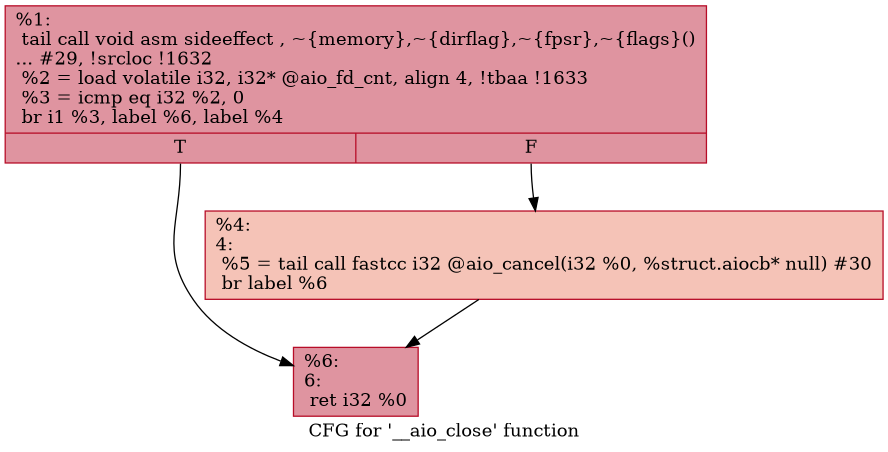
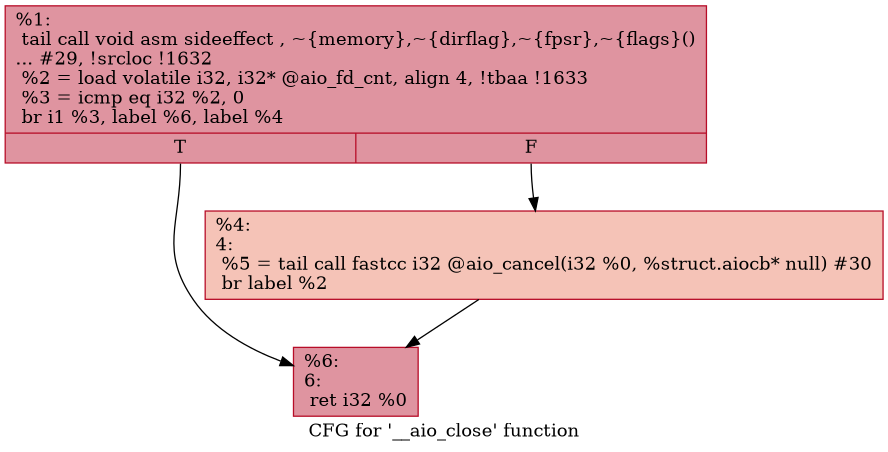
node "%4:": text "br label %6" -> "br label %2"
